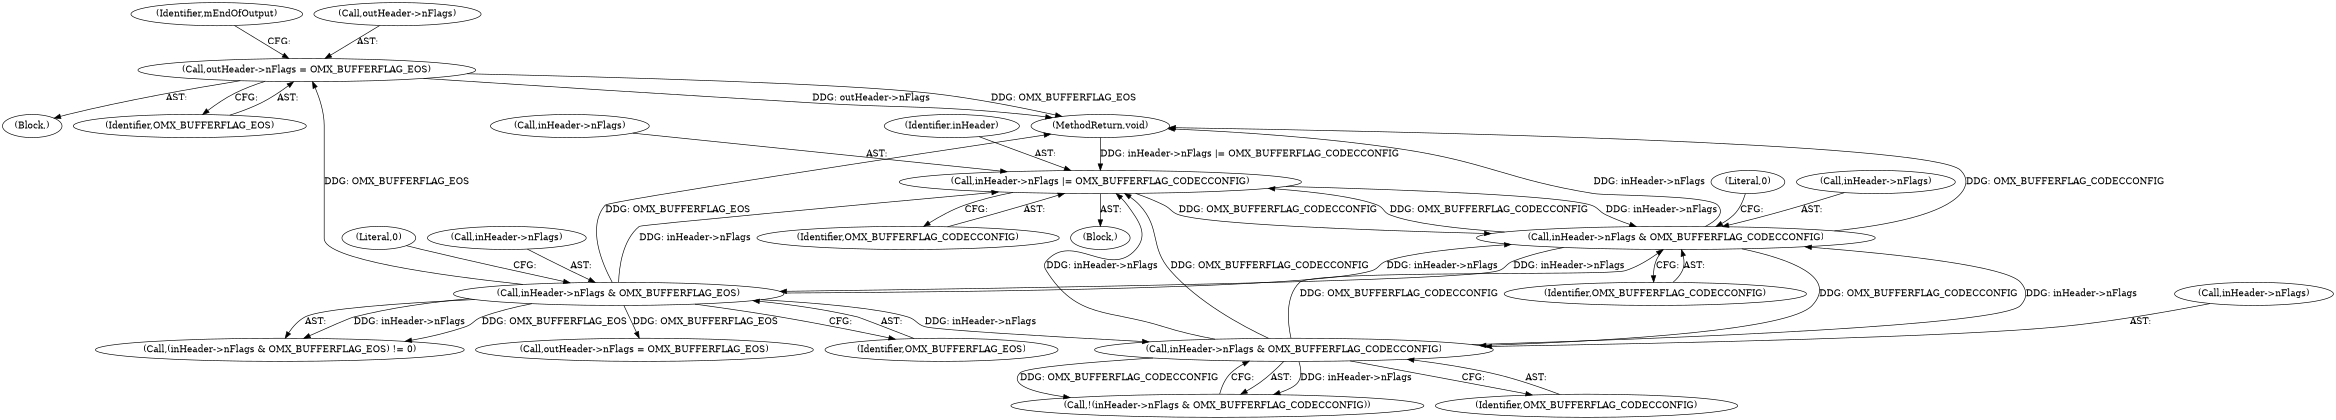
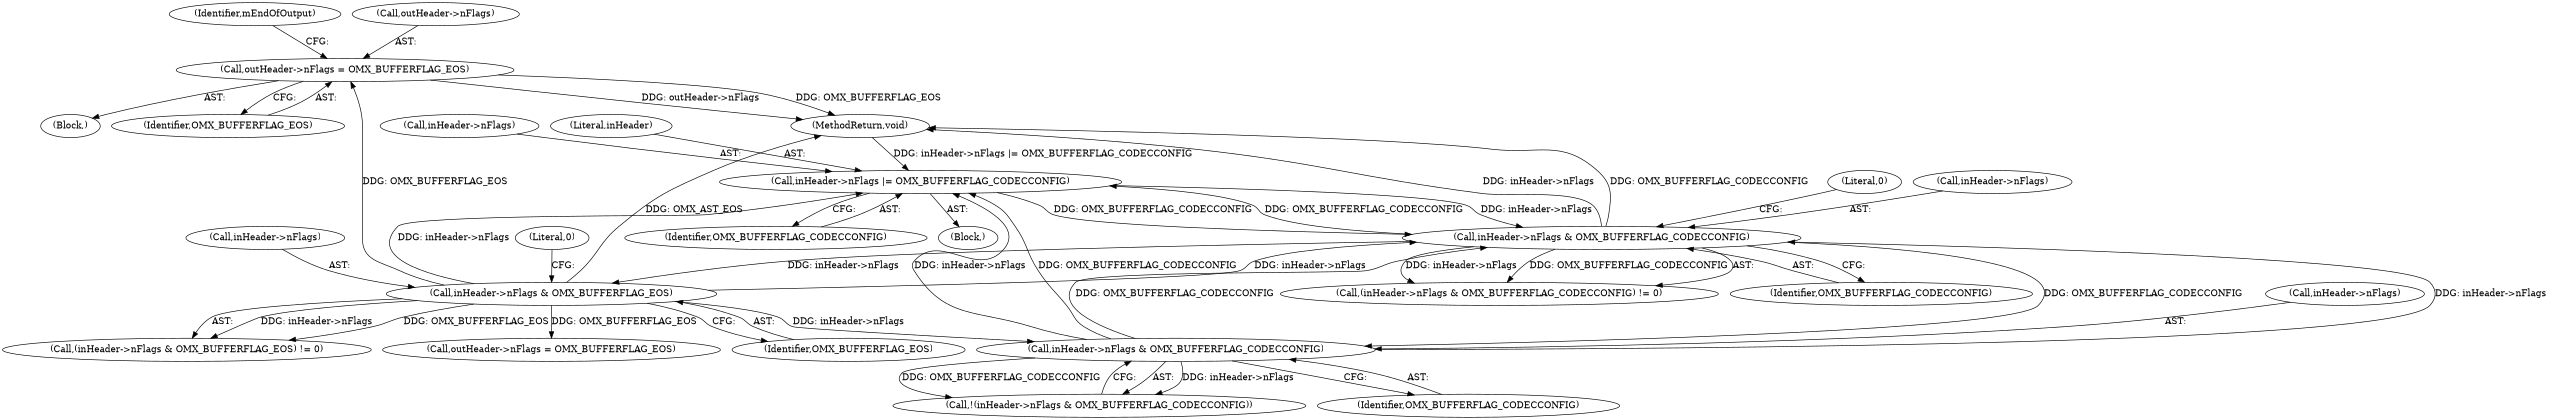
node "(Identifier,inHeader)": label "(Identifier,inHeader)" -> "(Literal,inHeader)"
edge "(Call,inHeader->nFlags & OMX_BUFFERFLAG_EOS)" -> "(MethodReturn,void)": label "DDG: OMX_BUFFERFLAG_EOS" -> "DDG: OMX_AST_EOS"
node "(Call,(inHeader->nFlags & OMX_BUFFERFLAG_CODECCONFIG) != 0)": added
